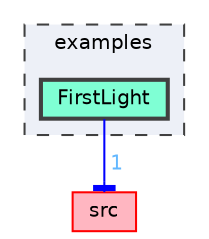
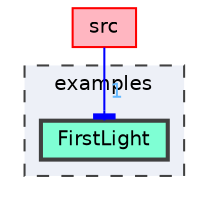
edge "FirstLight" -> "src": reversed
